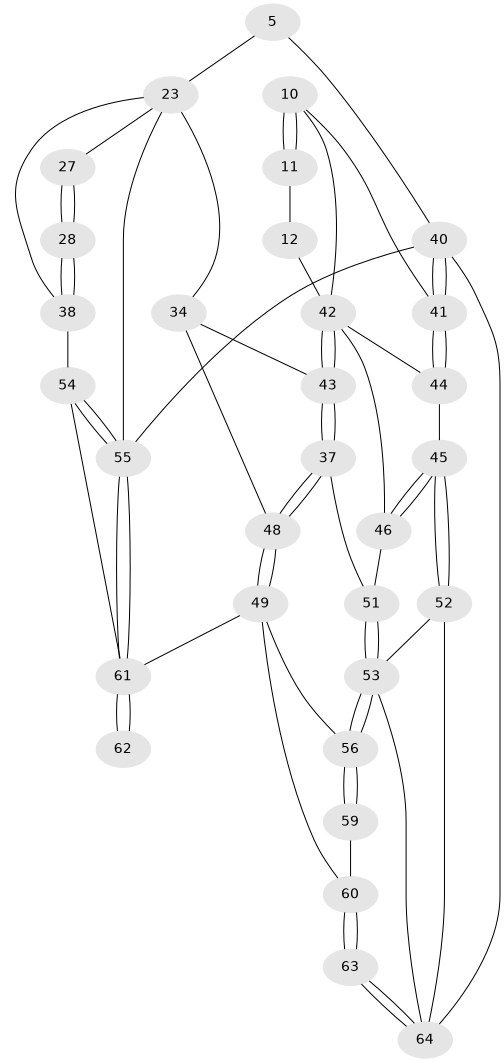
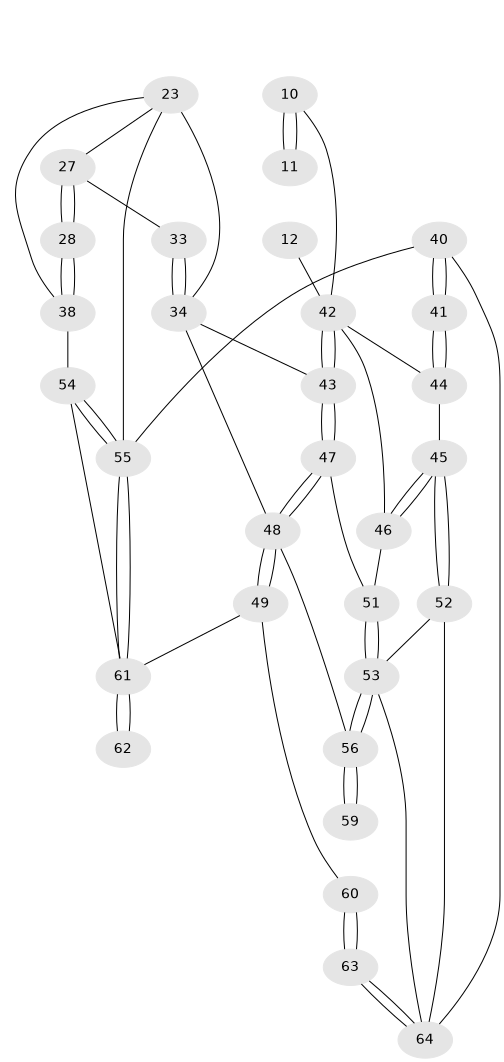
node "5": removed
edge "10" -- "41": removed
edge "11" -- "12": removed
node "33": added
node "37": label "37" -> "47"
edge "49" -- "56": now "48" -- "56"
edge "59" -- "60": removed
